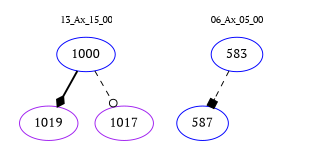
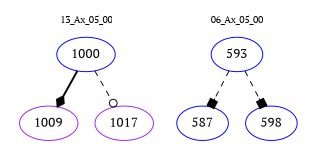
cluster "13_Ax_15_00": label "13_Ax_15_00" -> "13_Ax_05_00"
node "583": label "583" -> "593"
node "1019": label "1019" -> "1009"
node "598": added
